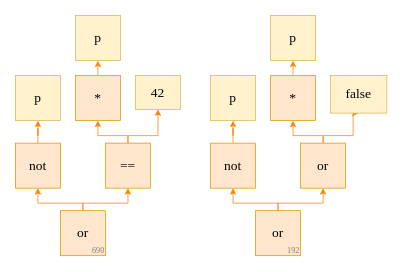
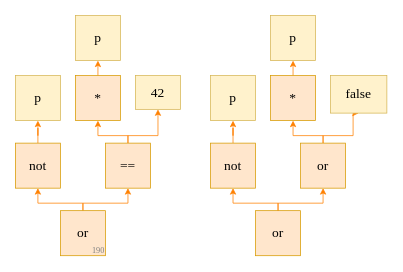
node "192": removed
node "690": label "690" -> "190"
